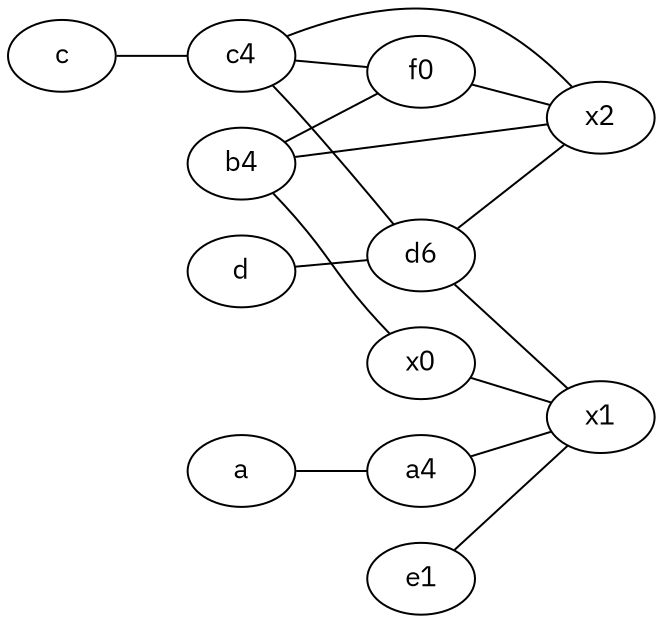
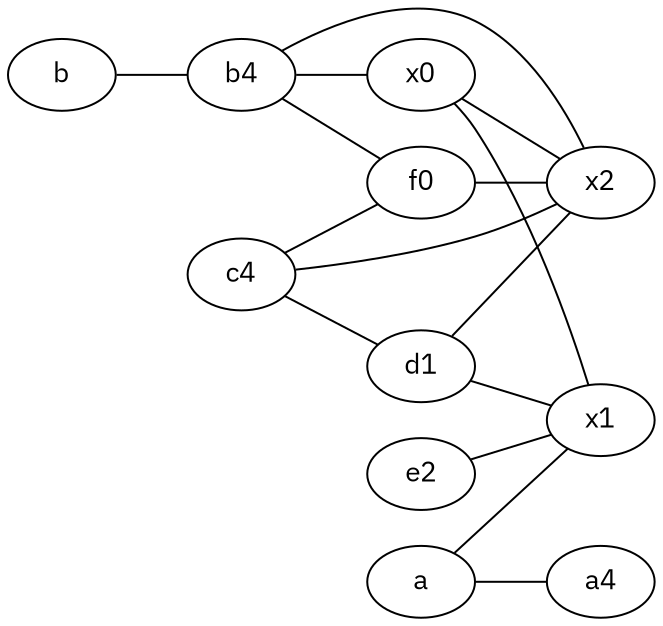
node "c": removed
node "b": added
edge "x0" -- "x2": added
node "d6": label "d6" -> "d1"
node "d": removed
edge "x1" -- "a4": now "x1" -- "a"
node "e1": label "e1" -> "e2"
